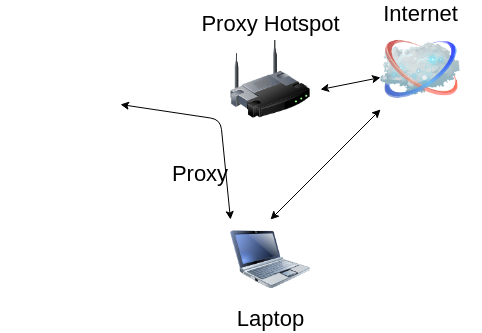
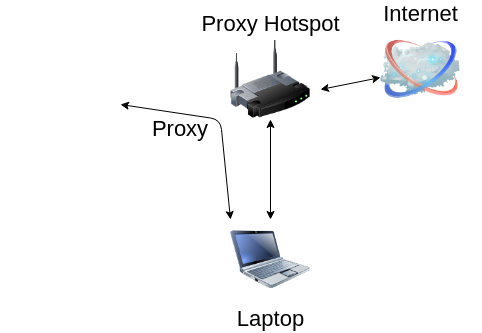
edge "Internet" -- "Laptop": now "Proxy Hotspot" -- "Laptop"
node "Proxy": moved (201, 175) -> (181, 130)
